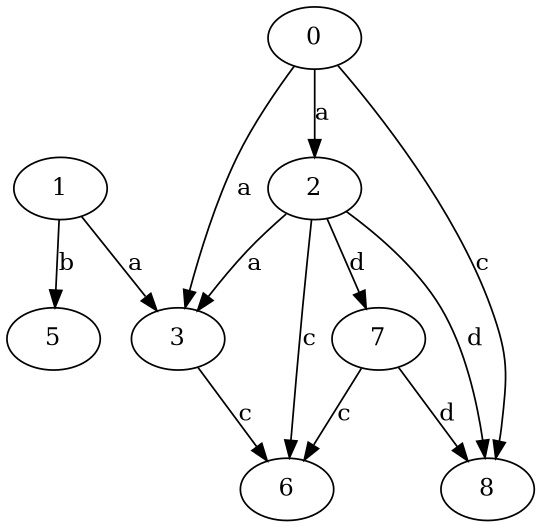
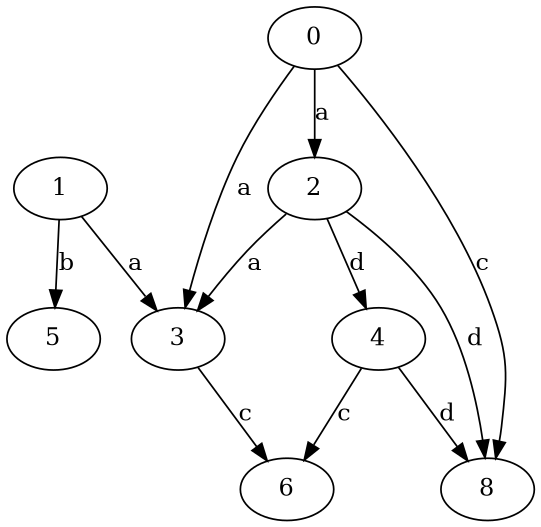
edge "2" -> "6": removed, label "c"
node "7": label "7" -> "4"
